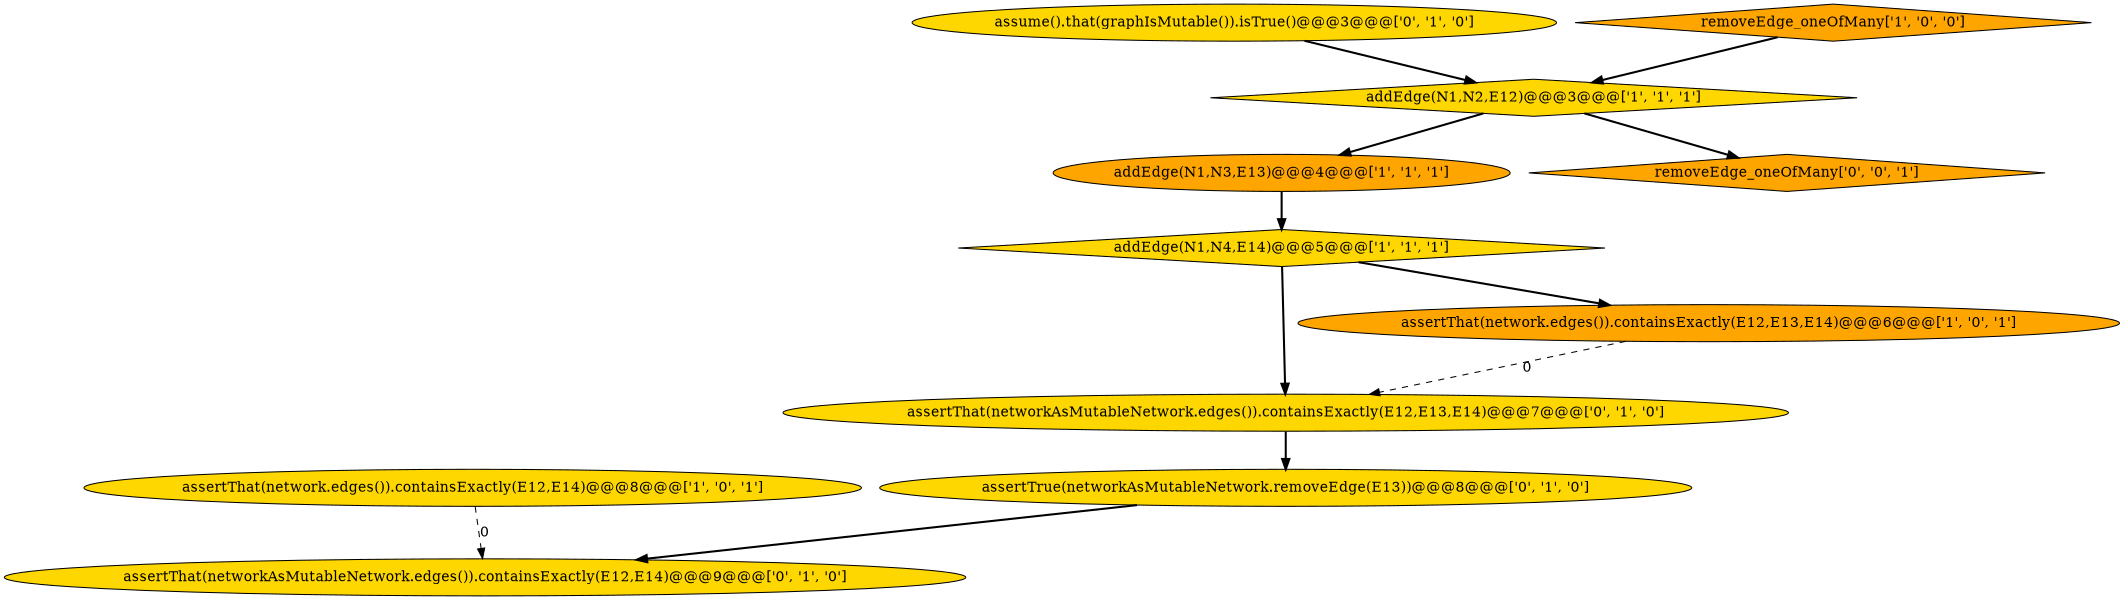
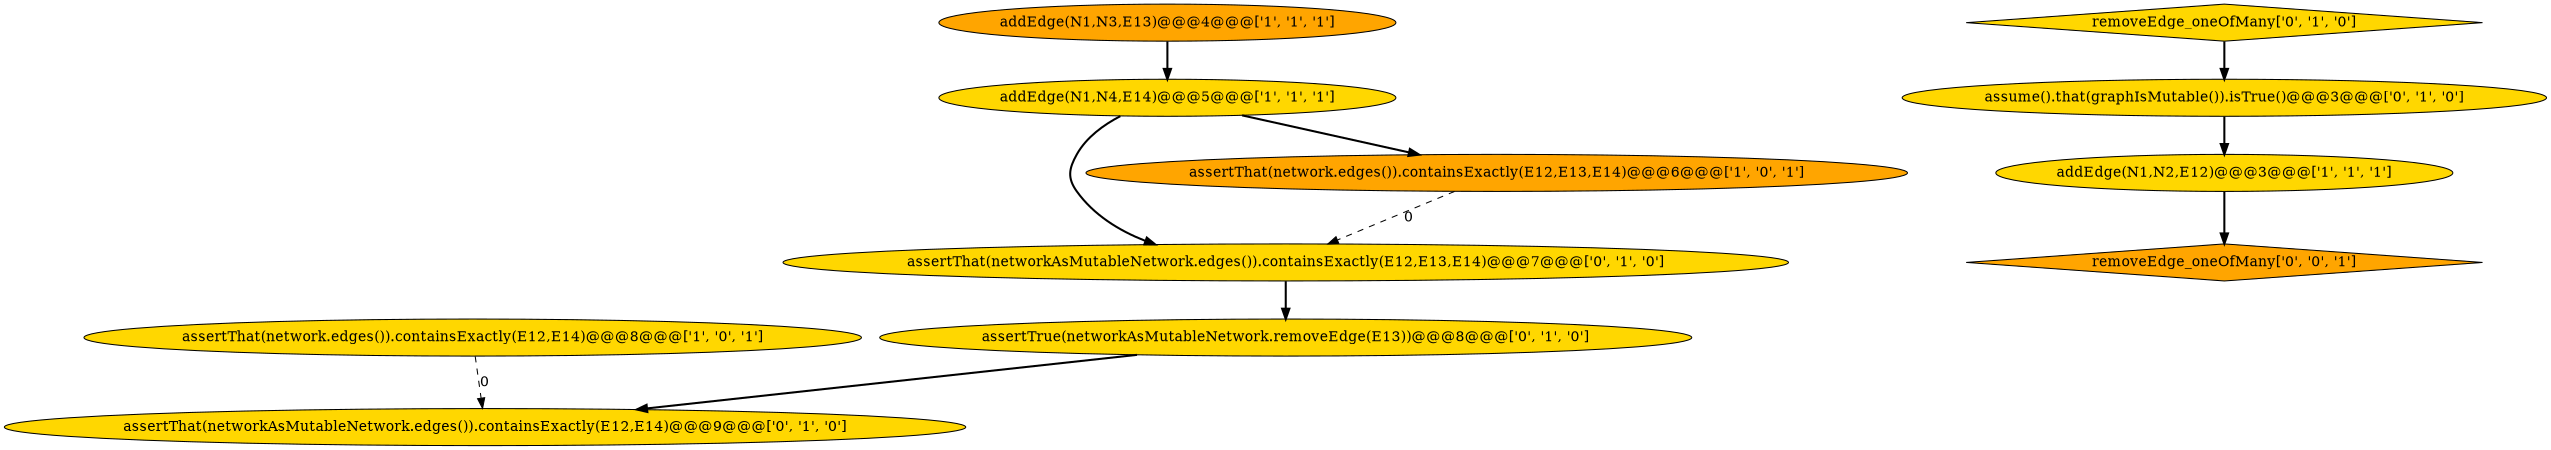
node "removeEdge_oneOfMany['1', '0', '0']": removed
node "removeEdge_oneOfMany['0', '1', '0']": added
node "addEdge(N1,N2,E12)@@@3@@@['1', '1', '1']": shape diamond -> ellipse
edge "addEdge(N1,N2,E12)@@@3@@@['1', '1', '1']" -> "addEdge(N1,N3,E13)@@@4@@@['1', '1', '1']": removed
node "addEdge(N1,N4,E14)@@@5@@@['1', '1', '1']": shape diamond -> ellipse
